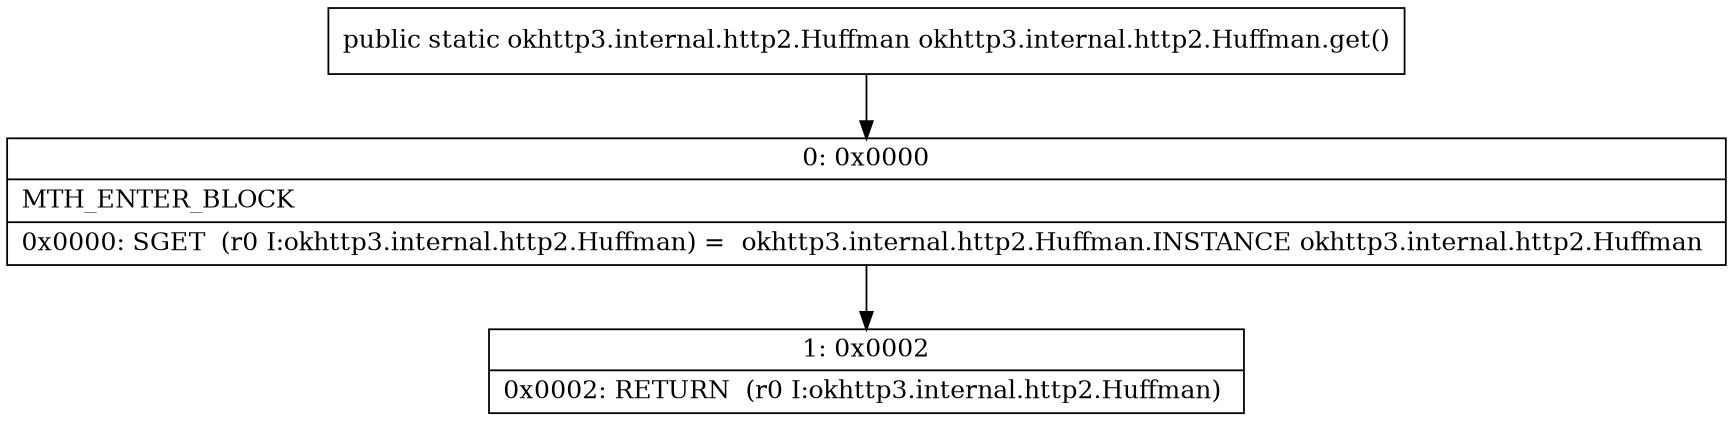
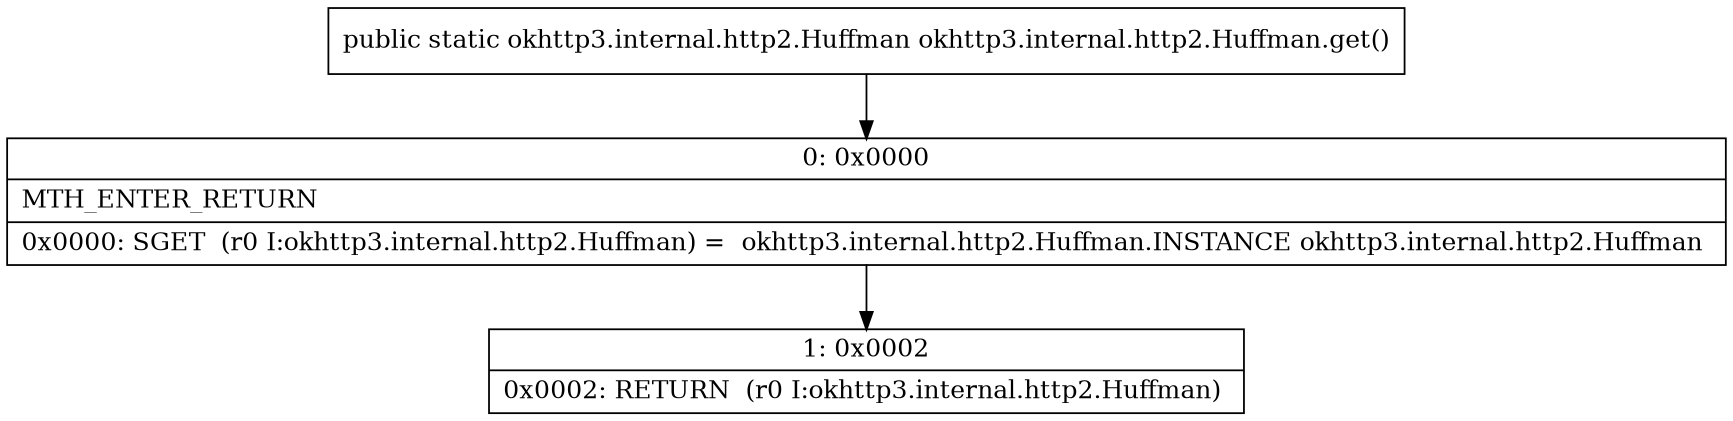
node "0: 0x0000": text "MTH_ENTER_BLOCK" -> "MTH_ENTER_RETURN"
